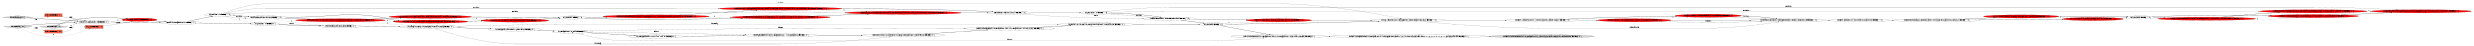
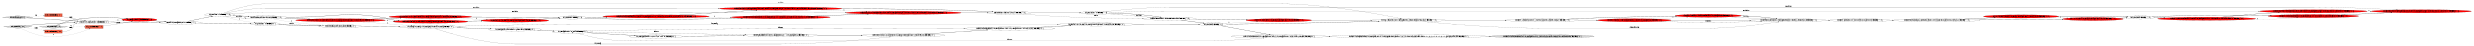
edge "testSyncIncremental['1', '0', '0']" -> "boolean useJdbc@@@2@@@['0', '0', '1']": now "testNonPartitionedSync['0', '0', '1']" -> "boolean useJdbc@@@2@@@['0', '0', '1']"
